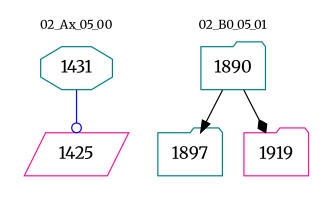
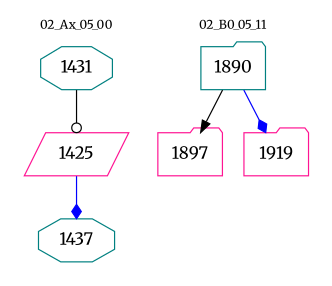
cluster "02_B0_05_01": label "02_B0_05_01" -> "02_B0_05_11"
edge "1890" -> "1919": color black -> blue
edge "1431" -> "1425": color blue -> black
node "1897": color teal -> deeppink
node "1437": added
